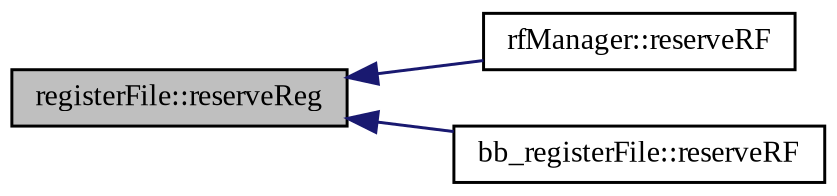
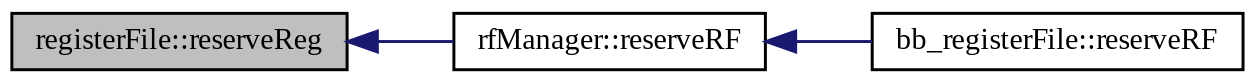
edge "bb_registerFile::reserveRF" -> "registerFile::reserveReg": now "bb_registerFile::reserveRF" -> "rfManager::reserveRF"
